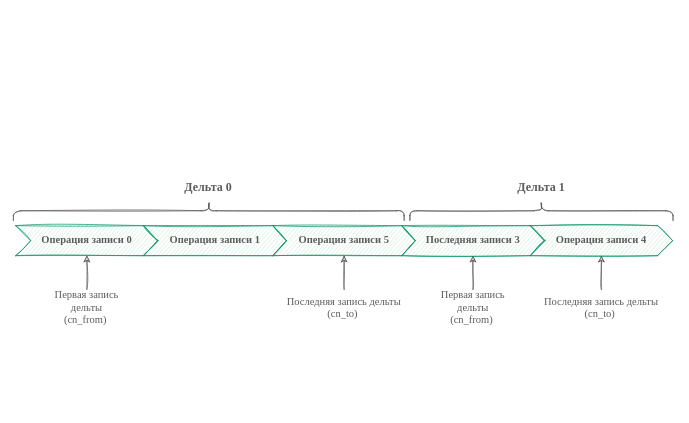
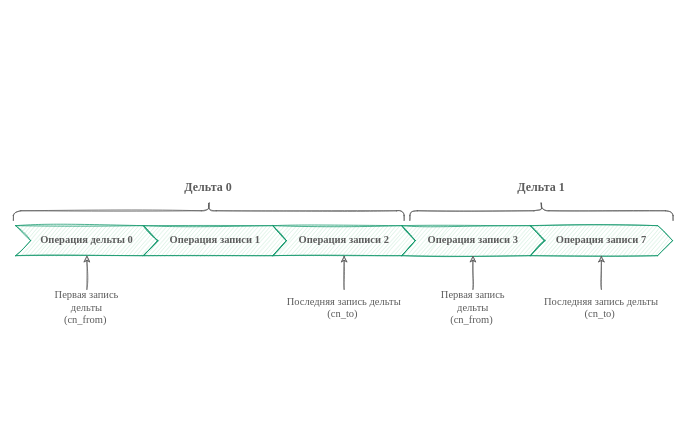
node "Операция записи 0": label "Операция записи 0" -> "Операция дельты 0"
node "Операция записи 5": label "Операция записи 5" -> "Операция записи 2"
node "Последняя записи 3": label "Последняя записи 3" -> "Операция записи 3"
node "Операция записи 4": label "Операция записи 4" -> "Операция записи 7"
